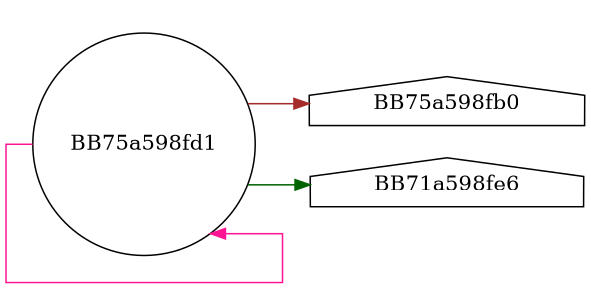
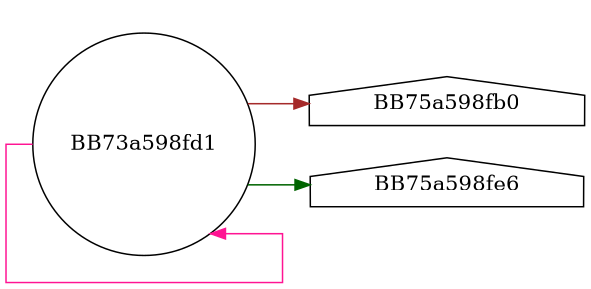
node "BB75a598fd1": label "BB75a598fd1" -> "BB73a598fd1"
node "BB71a598fe6": label "BB71a598fe6" -> "BB75a598fe6"
